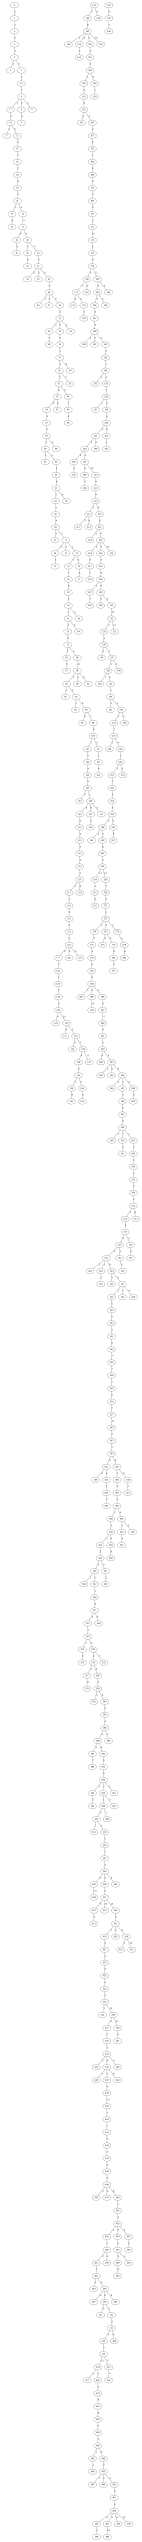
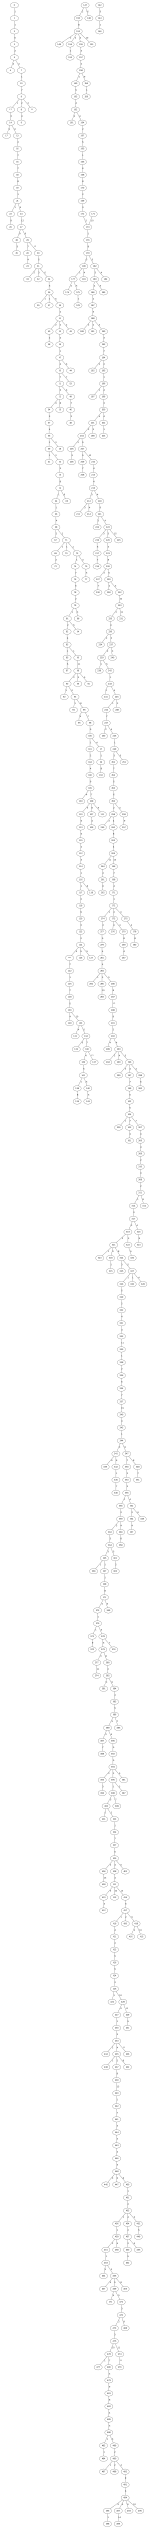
edge "172" -- "171": now "172" -- "173"
